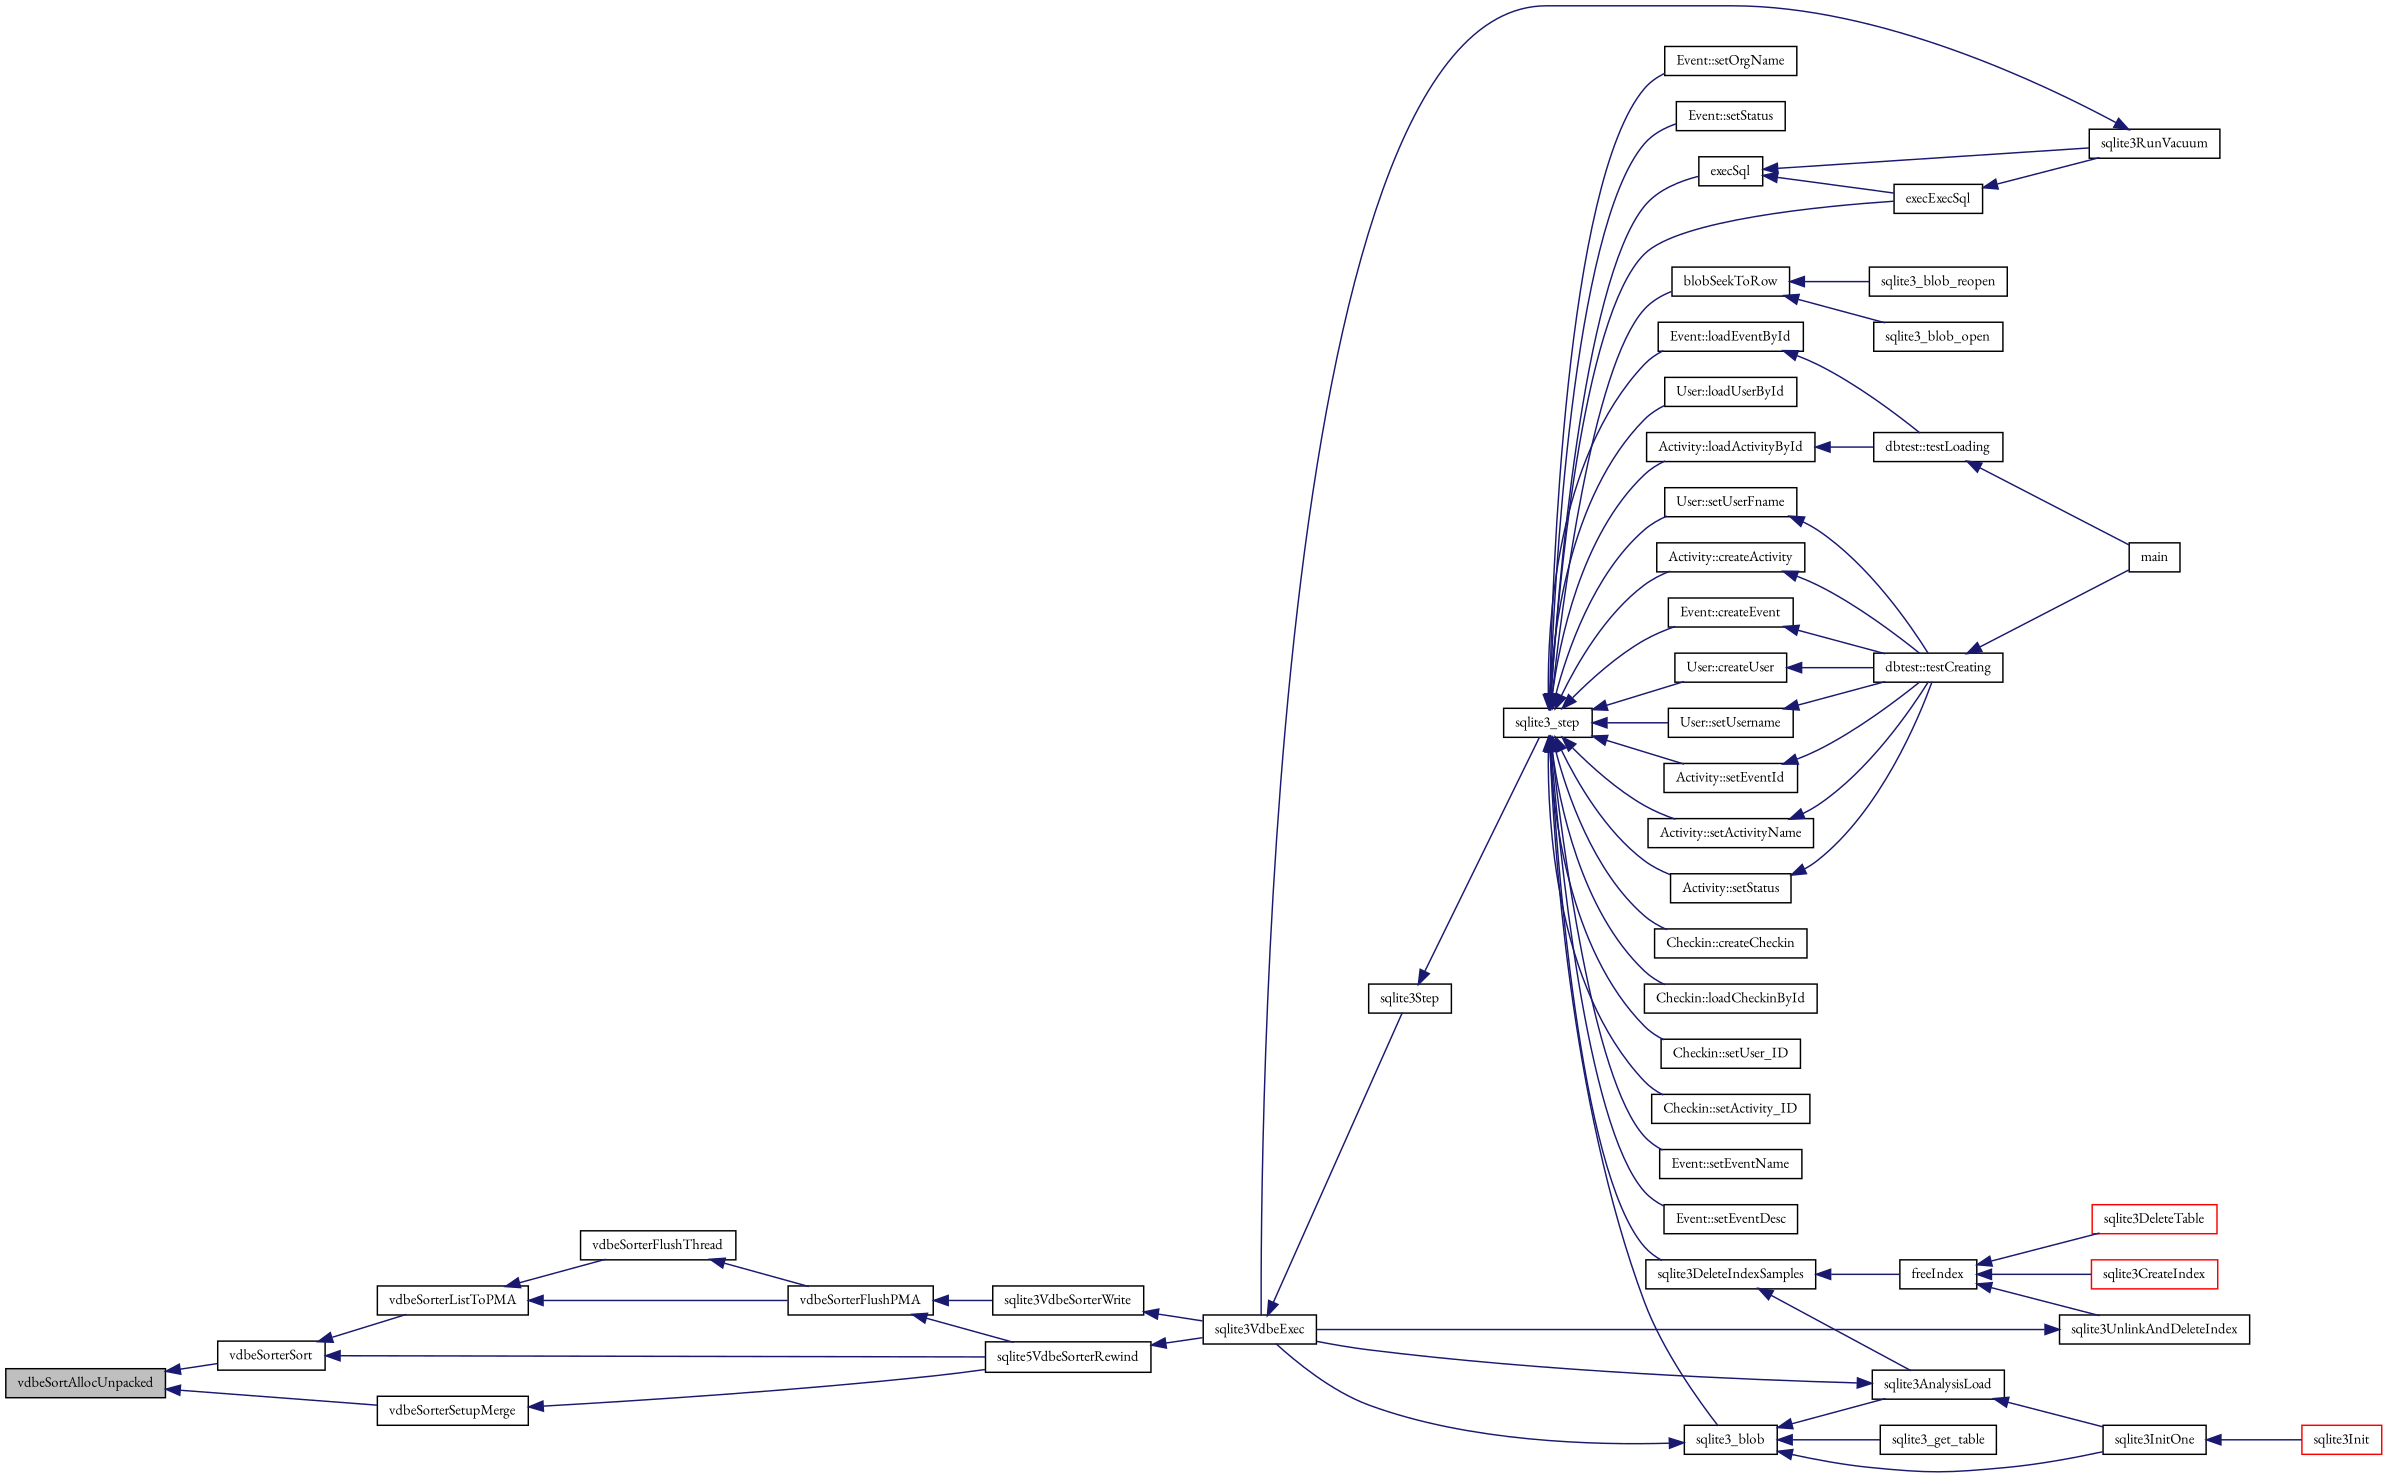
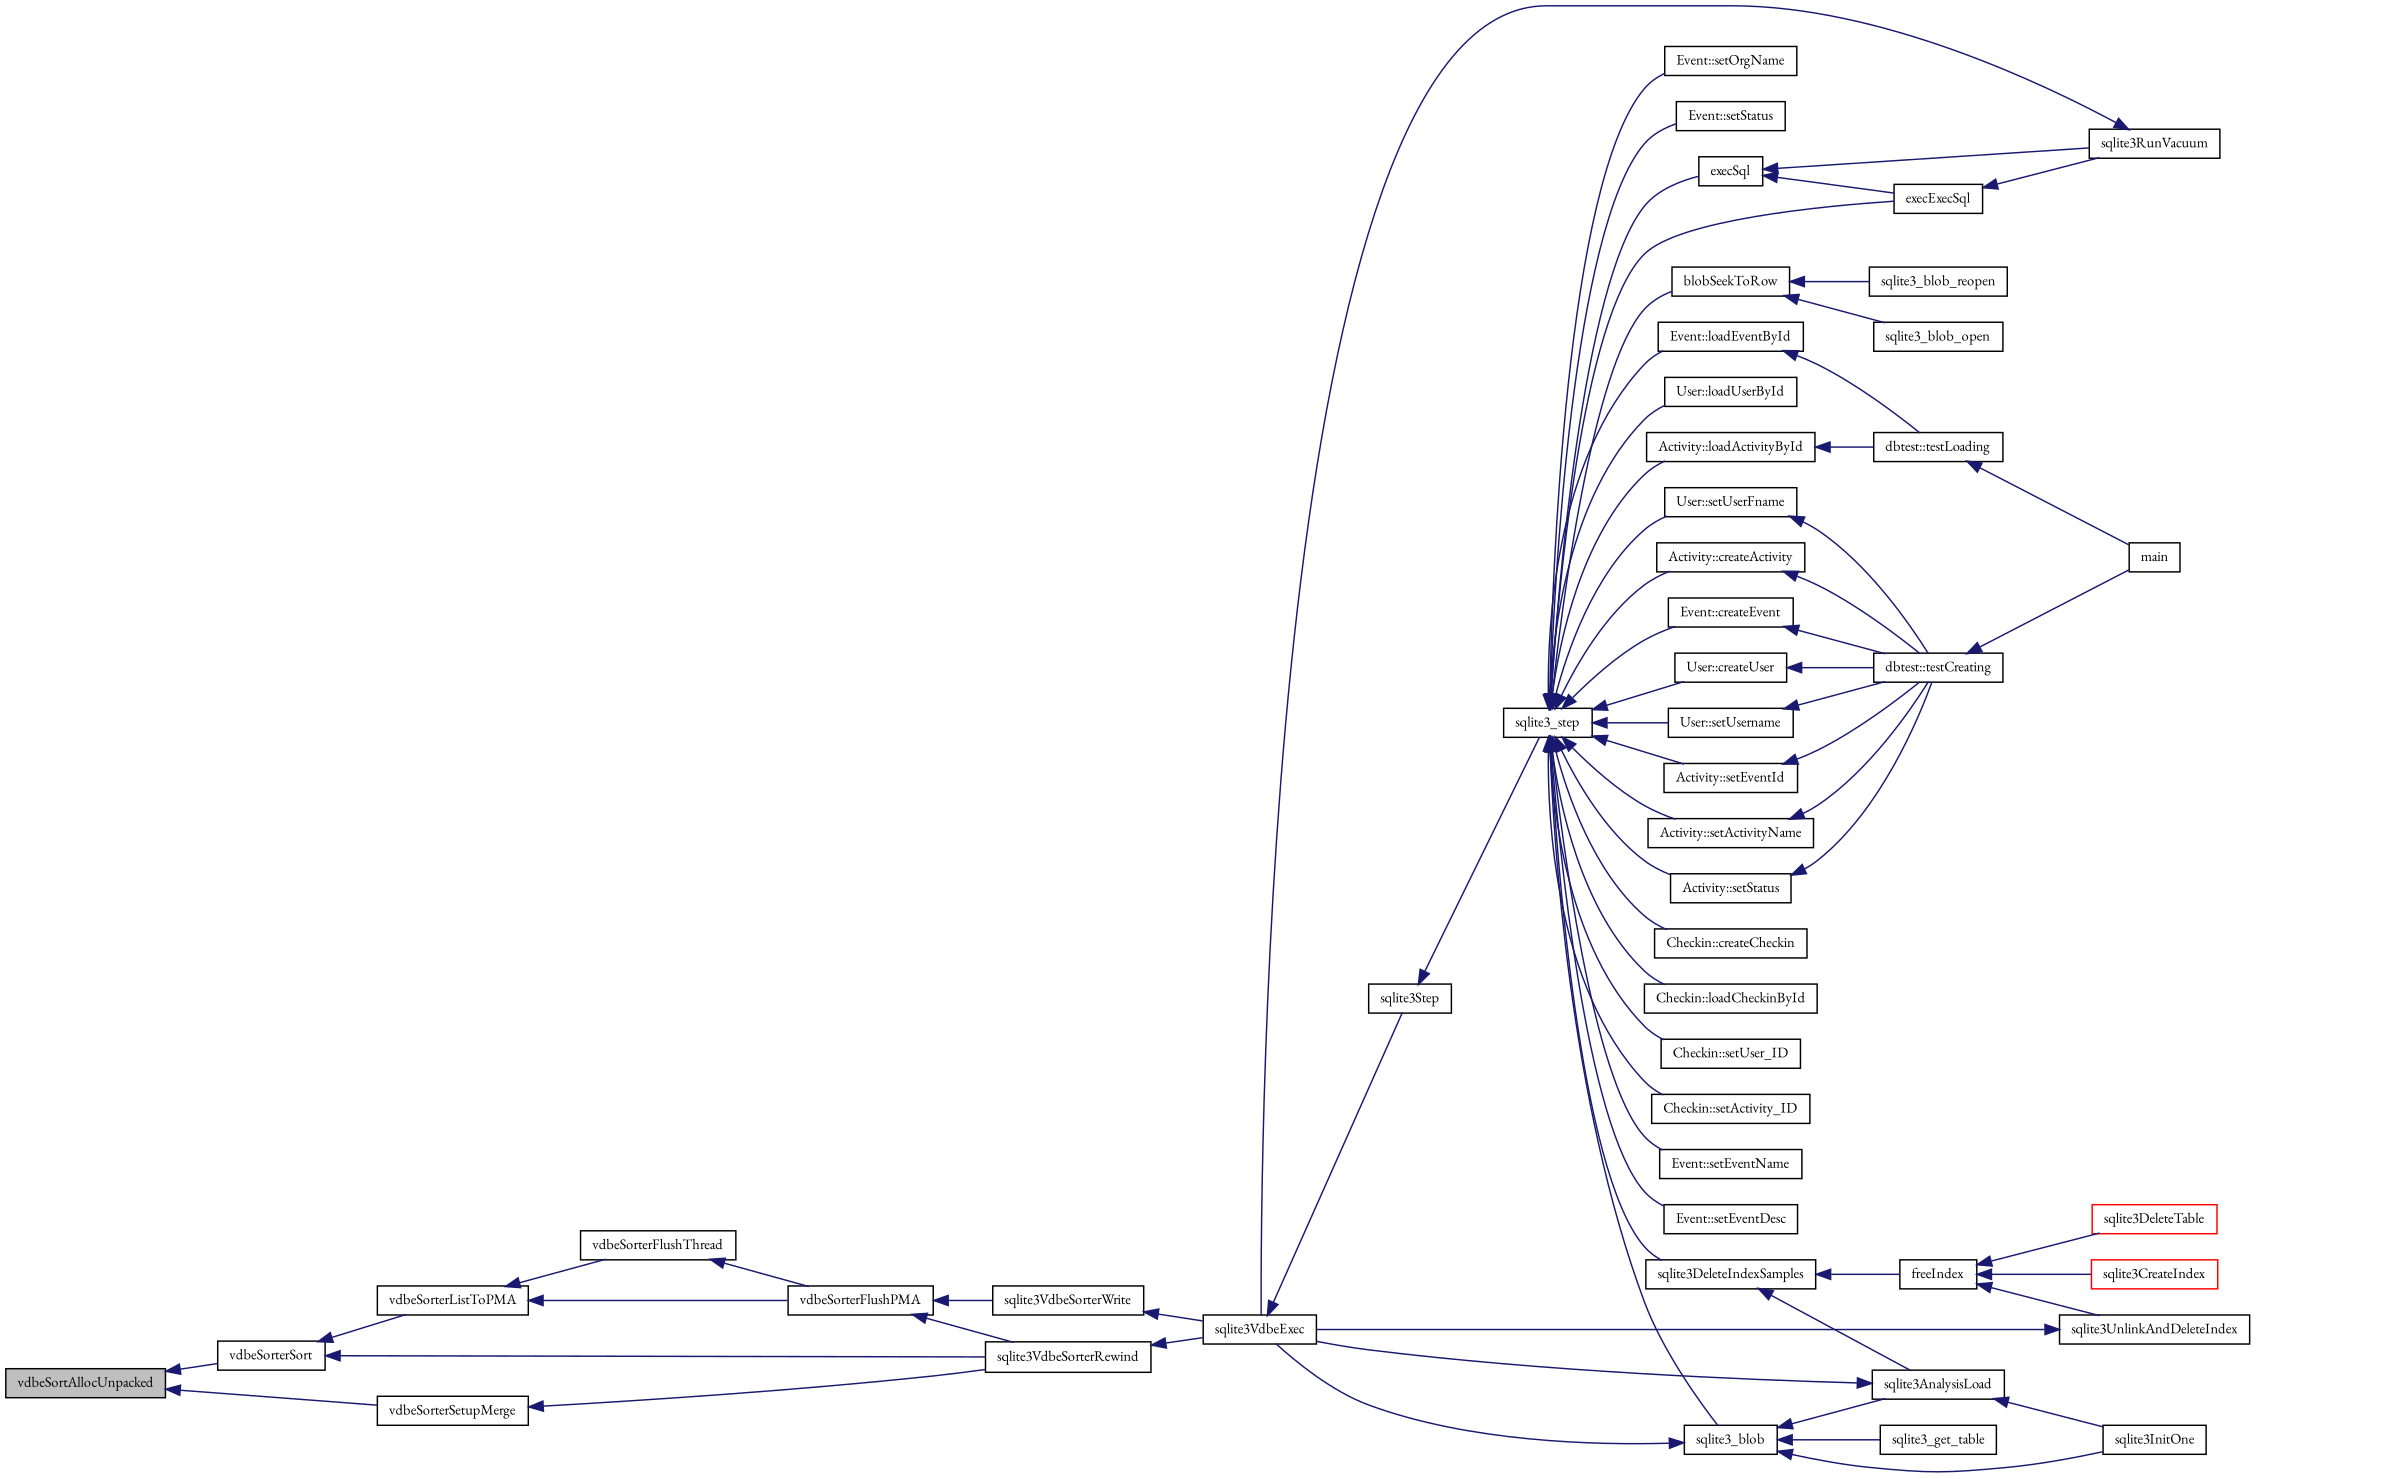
node "sqlite5VdbeSorterRewind": label "sqlite5VdbeSorterRewind" -> "sqlite3VdbeSorterRewind"
node "sqlite3Init": removed
